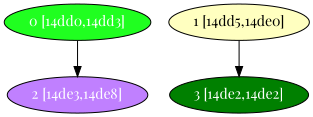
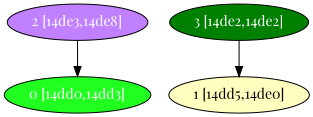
edge "0 [14dd0,14dd3]" -> "2 [14de3,14de8]": reversed
edge "1 [14dd5,14de0]" -> "3 [14de2,14de2]": reversed
